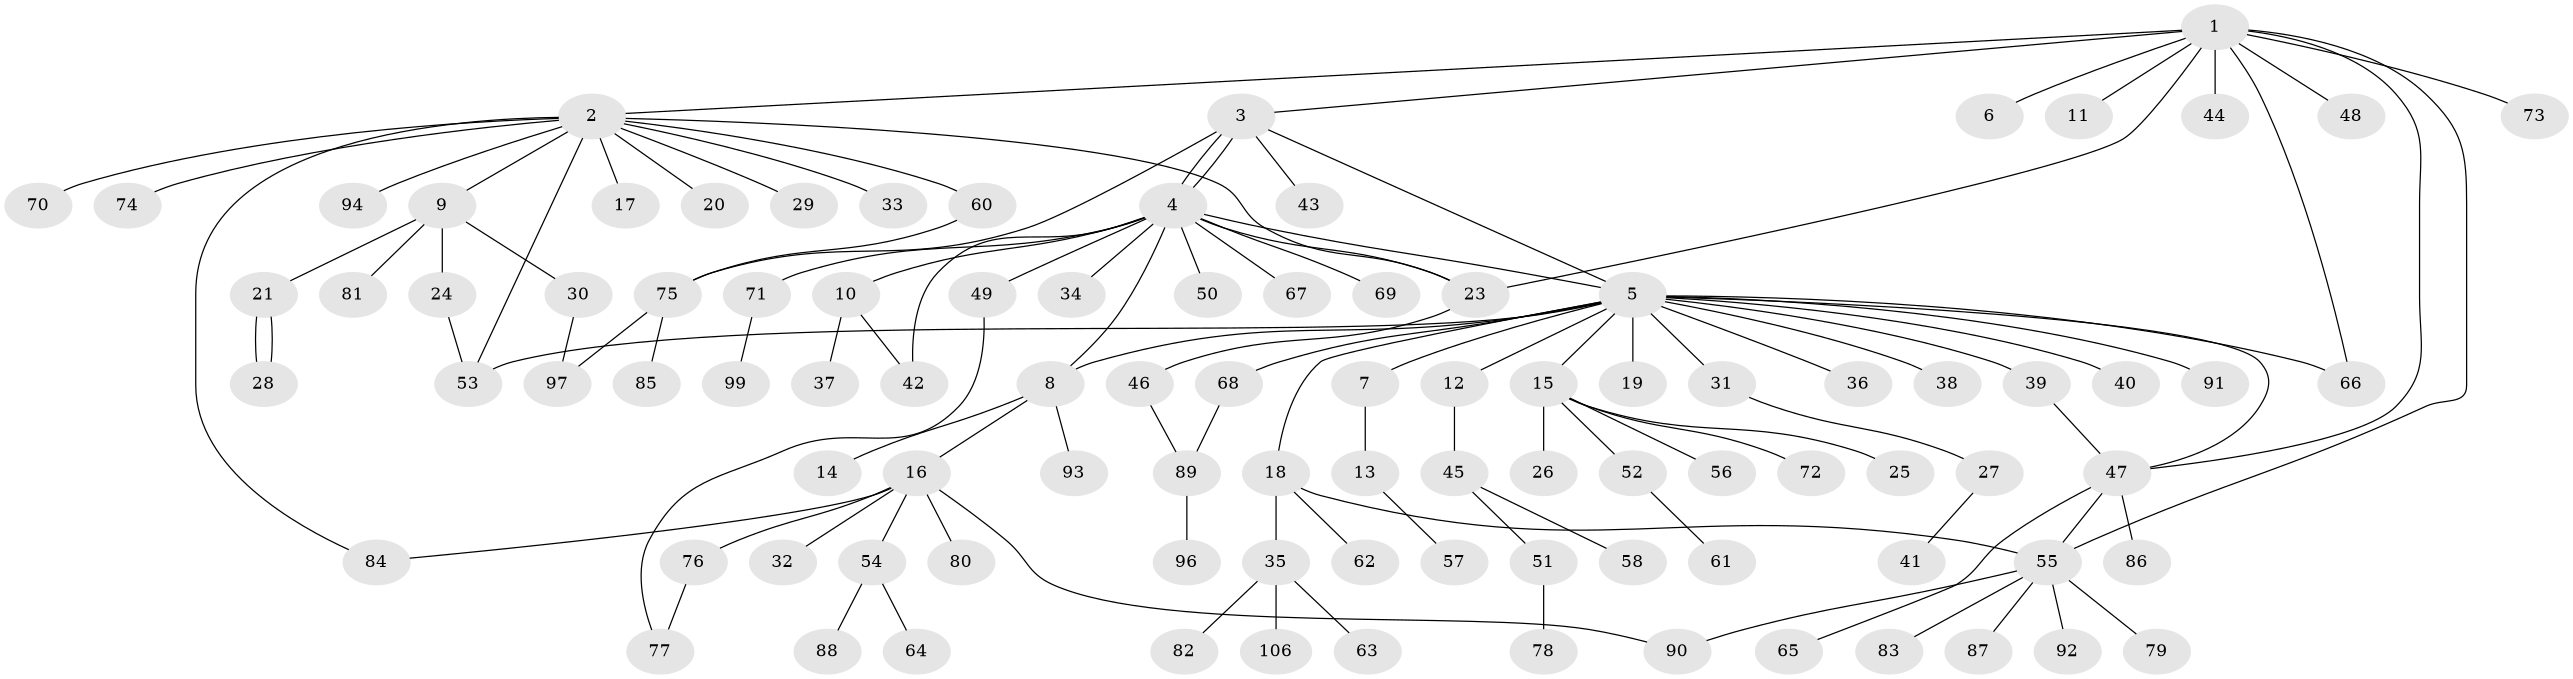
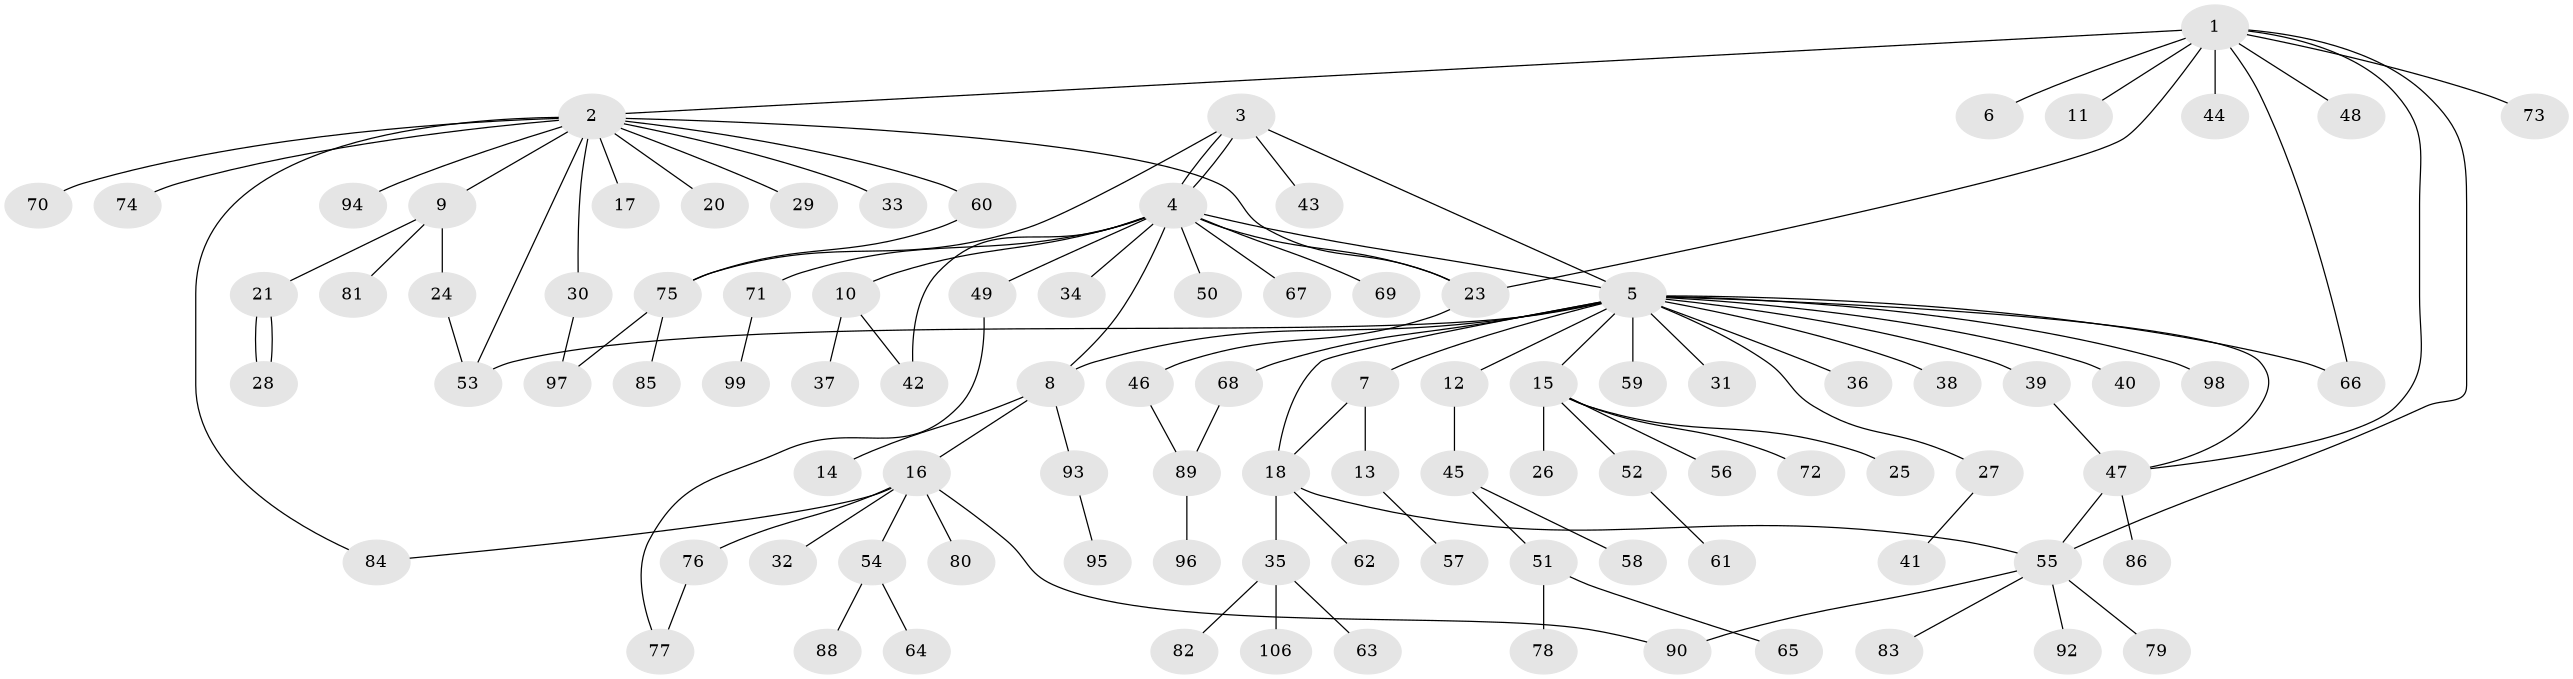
edge "1" -- "3": removed
edge "9" -- "30": now "2" -- "30"
node "19": label "19" -> "59"
node "91": label "91" -> "98"
edge "31" -- "27": now "5" -- "27"
edge "7" -- "18": added
node "95": added
edge "47" -- "65": now "51" -- "65"
node "87": removed
